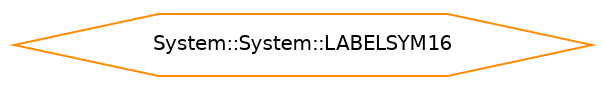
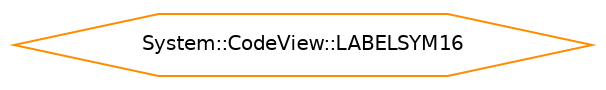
node "System::System::LABELSYM16": label "System::System::LABELSYM16" -> "System::CodeView::LABELSYM16"
